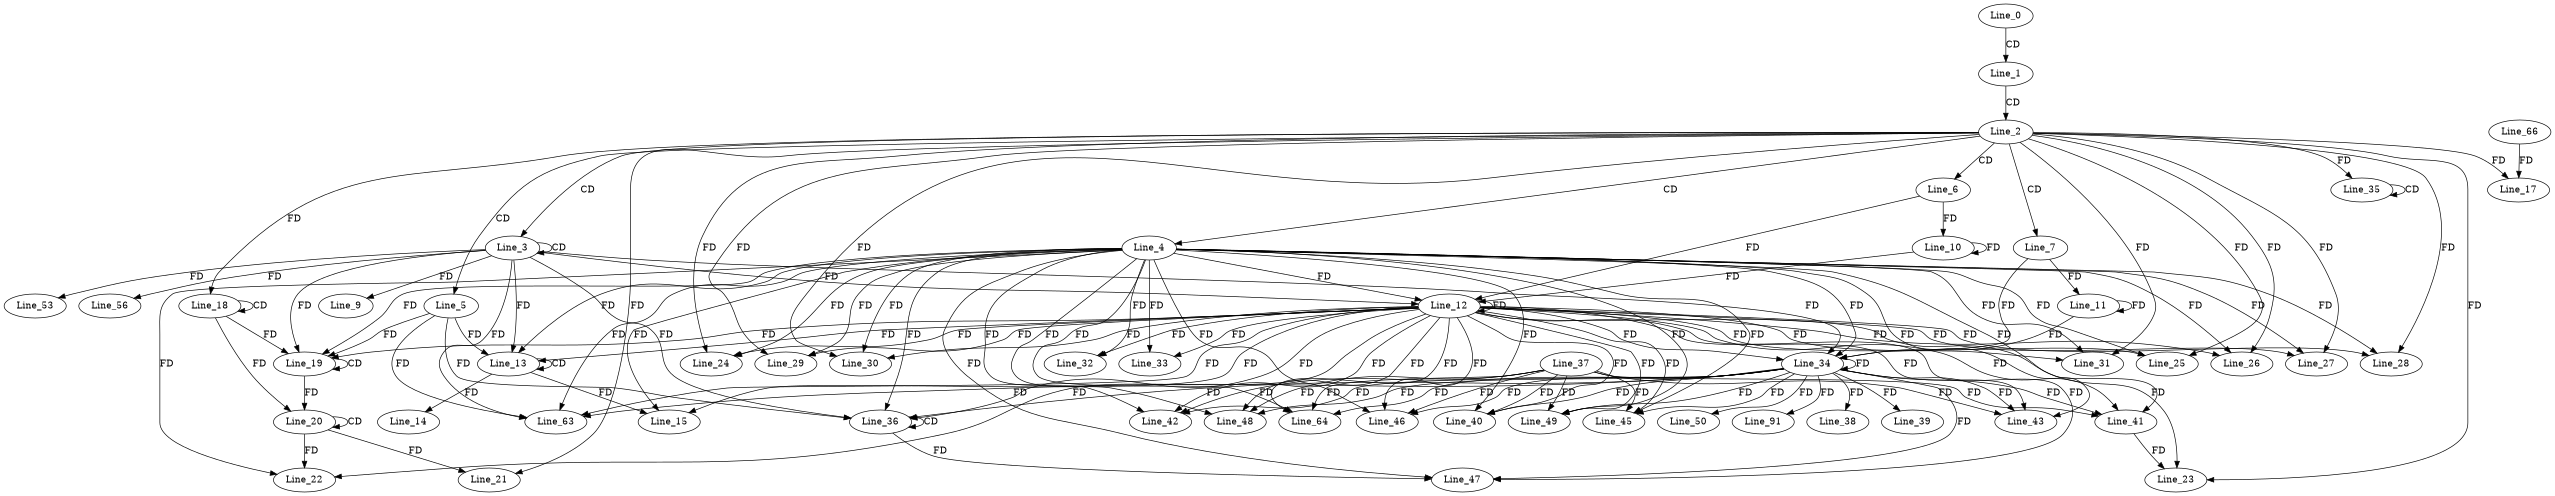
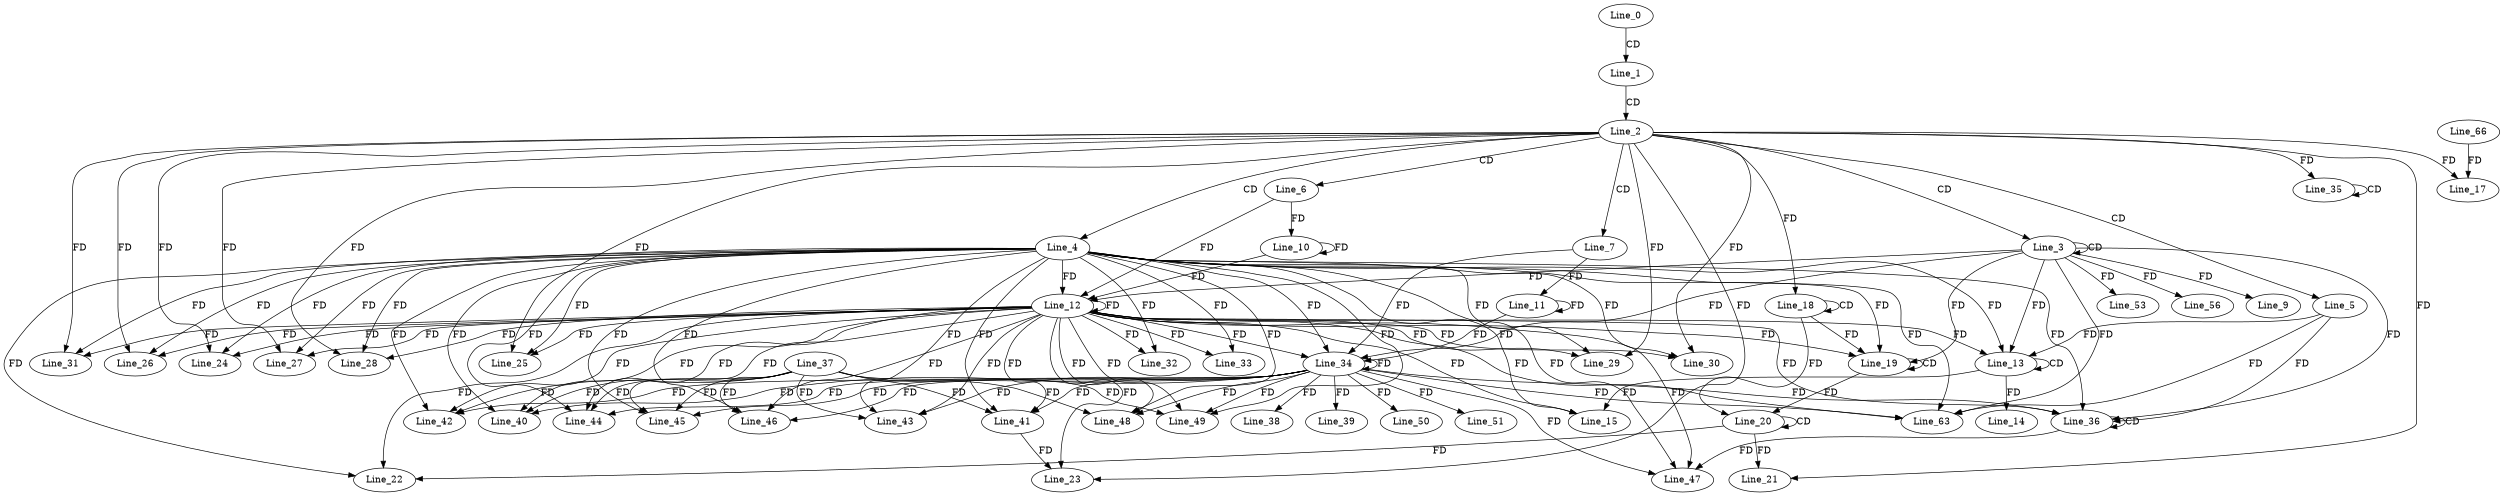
edge "Line_5" -> "Line_19": removed, label "FD"
node "Line_64": label "Line_64" -> "Line_44"
node "Line_91": label "Line_91" -> "Line_51"
